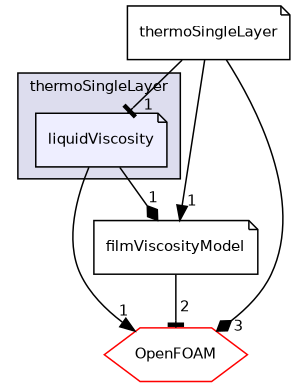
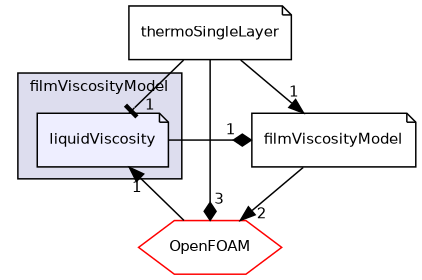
cluster "thermoSingleLayer": label "thermoSingleLayer" -> "filmViscosityModel"
edge "liquidViscosity" -> "OpenFOAM": reversed
edge "filmViscosityModel" -> "OpenFOAM": arrowhead tee -> normal
